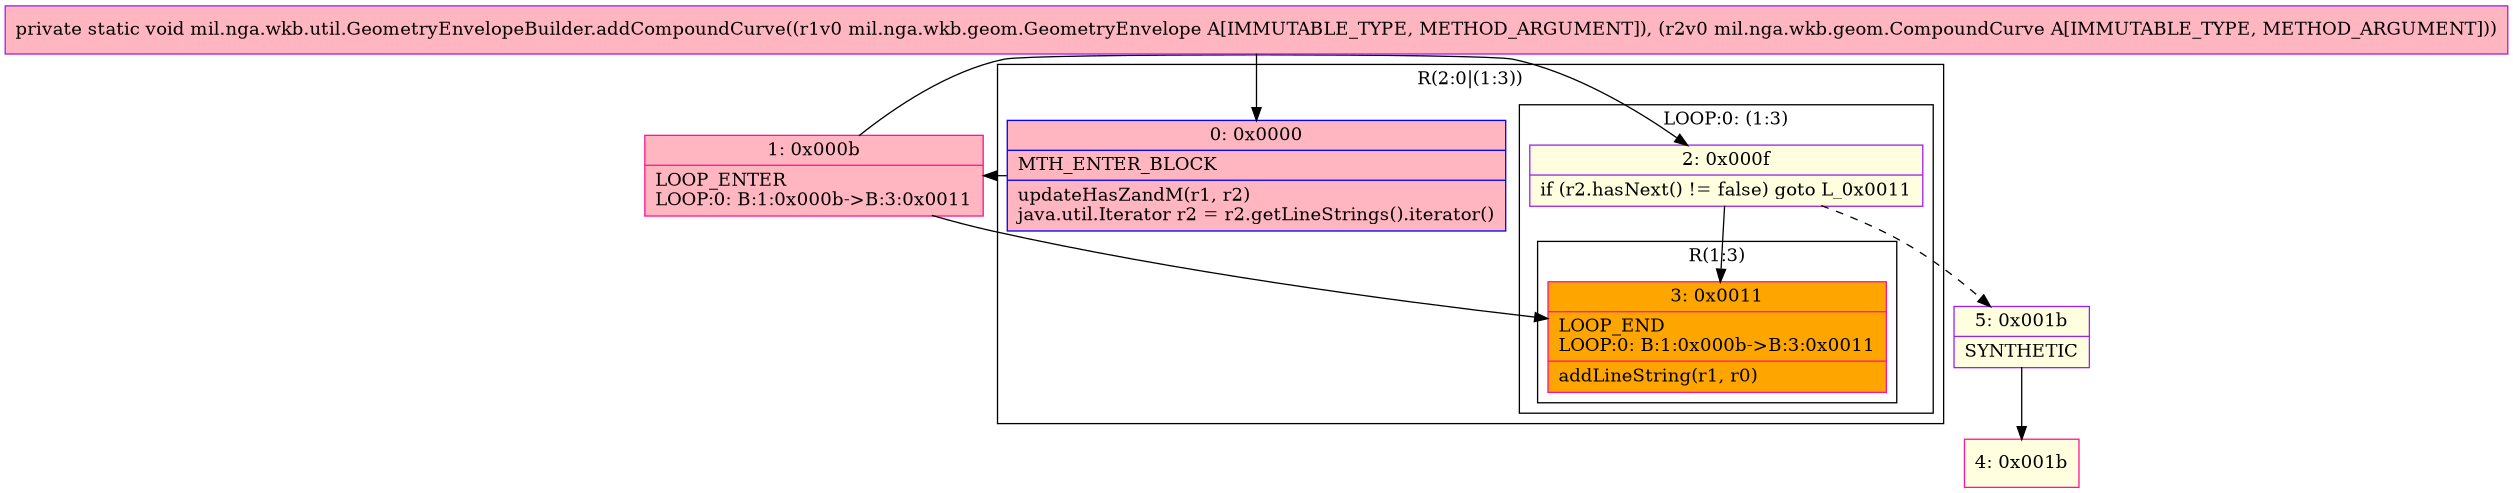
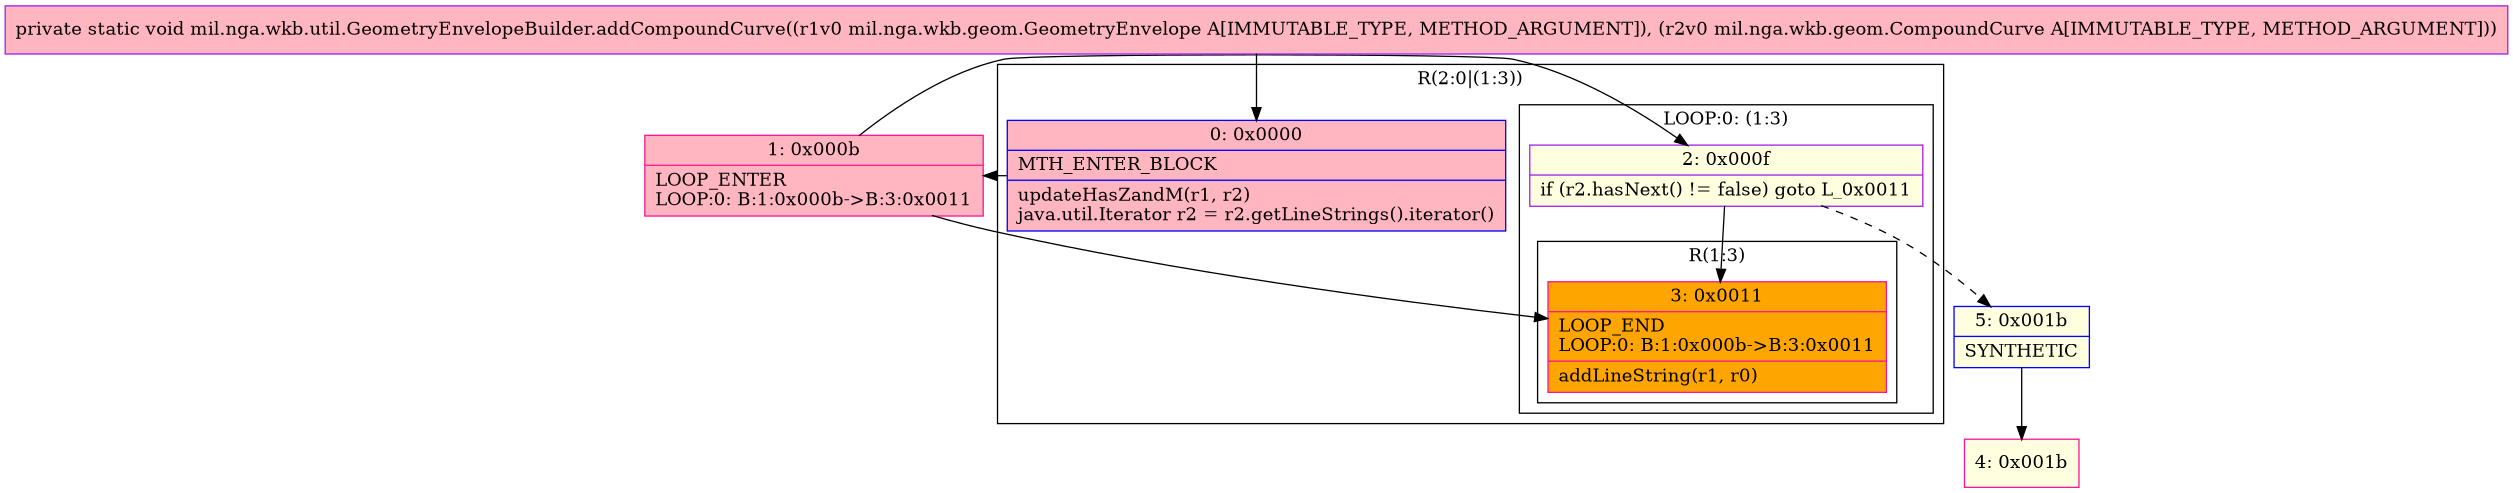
node "5: 0x001b": color purple -> blue
